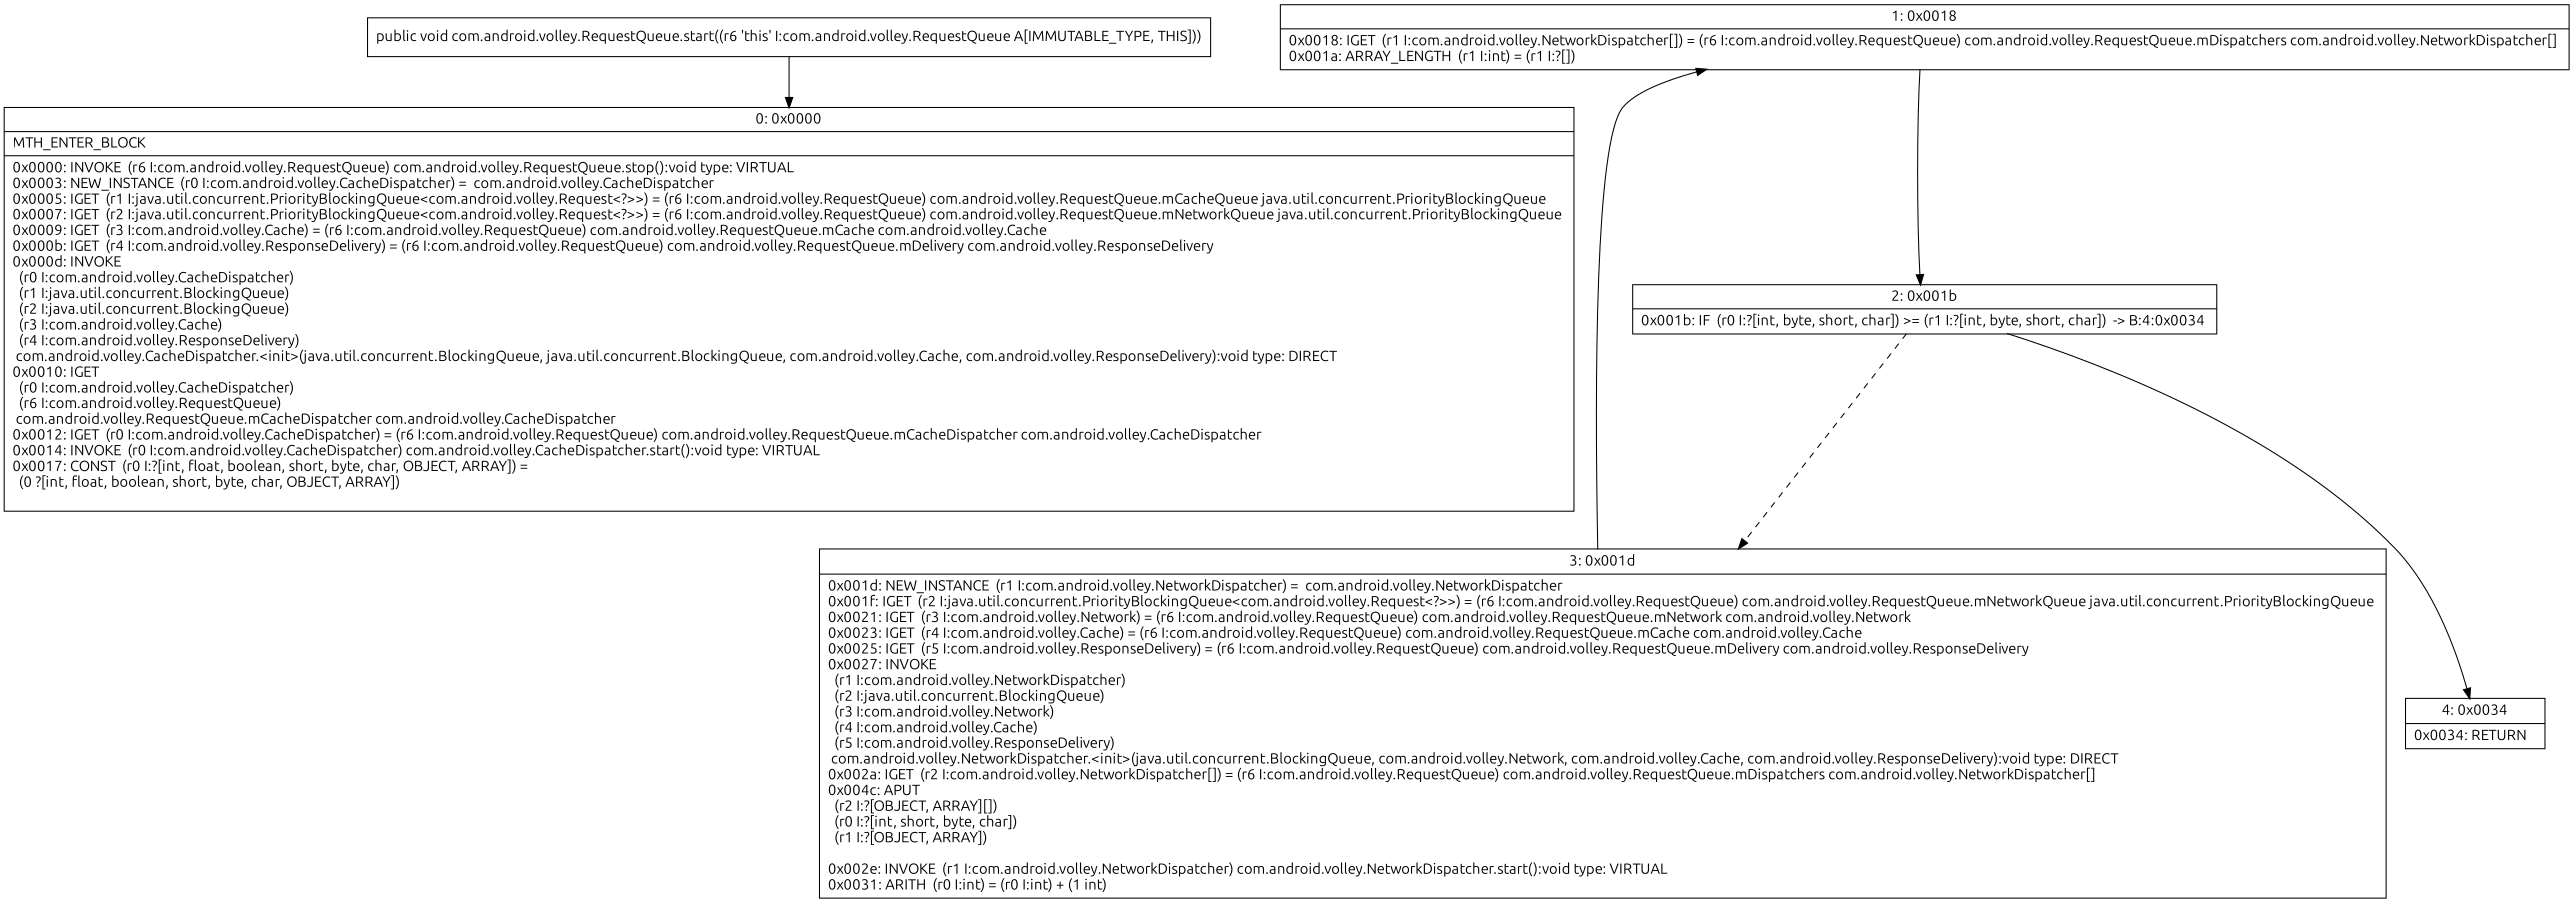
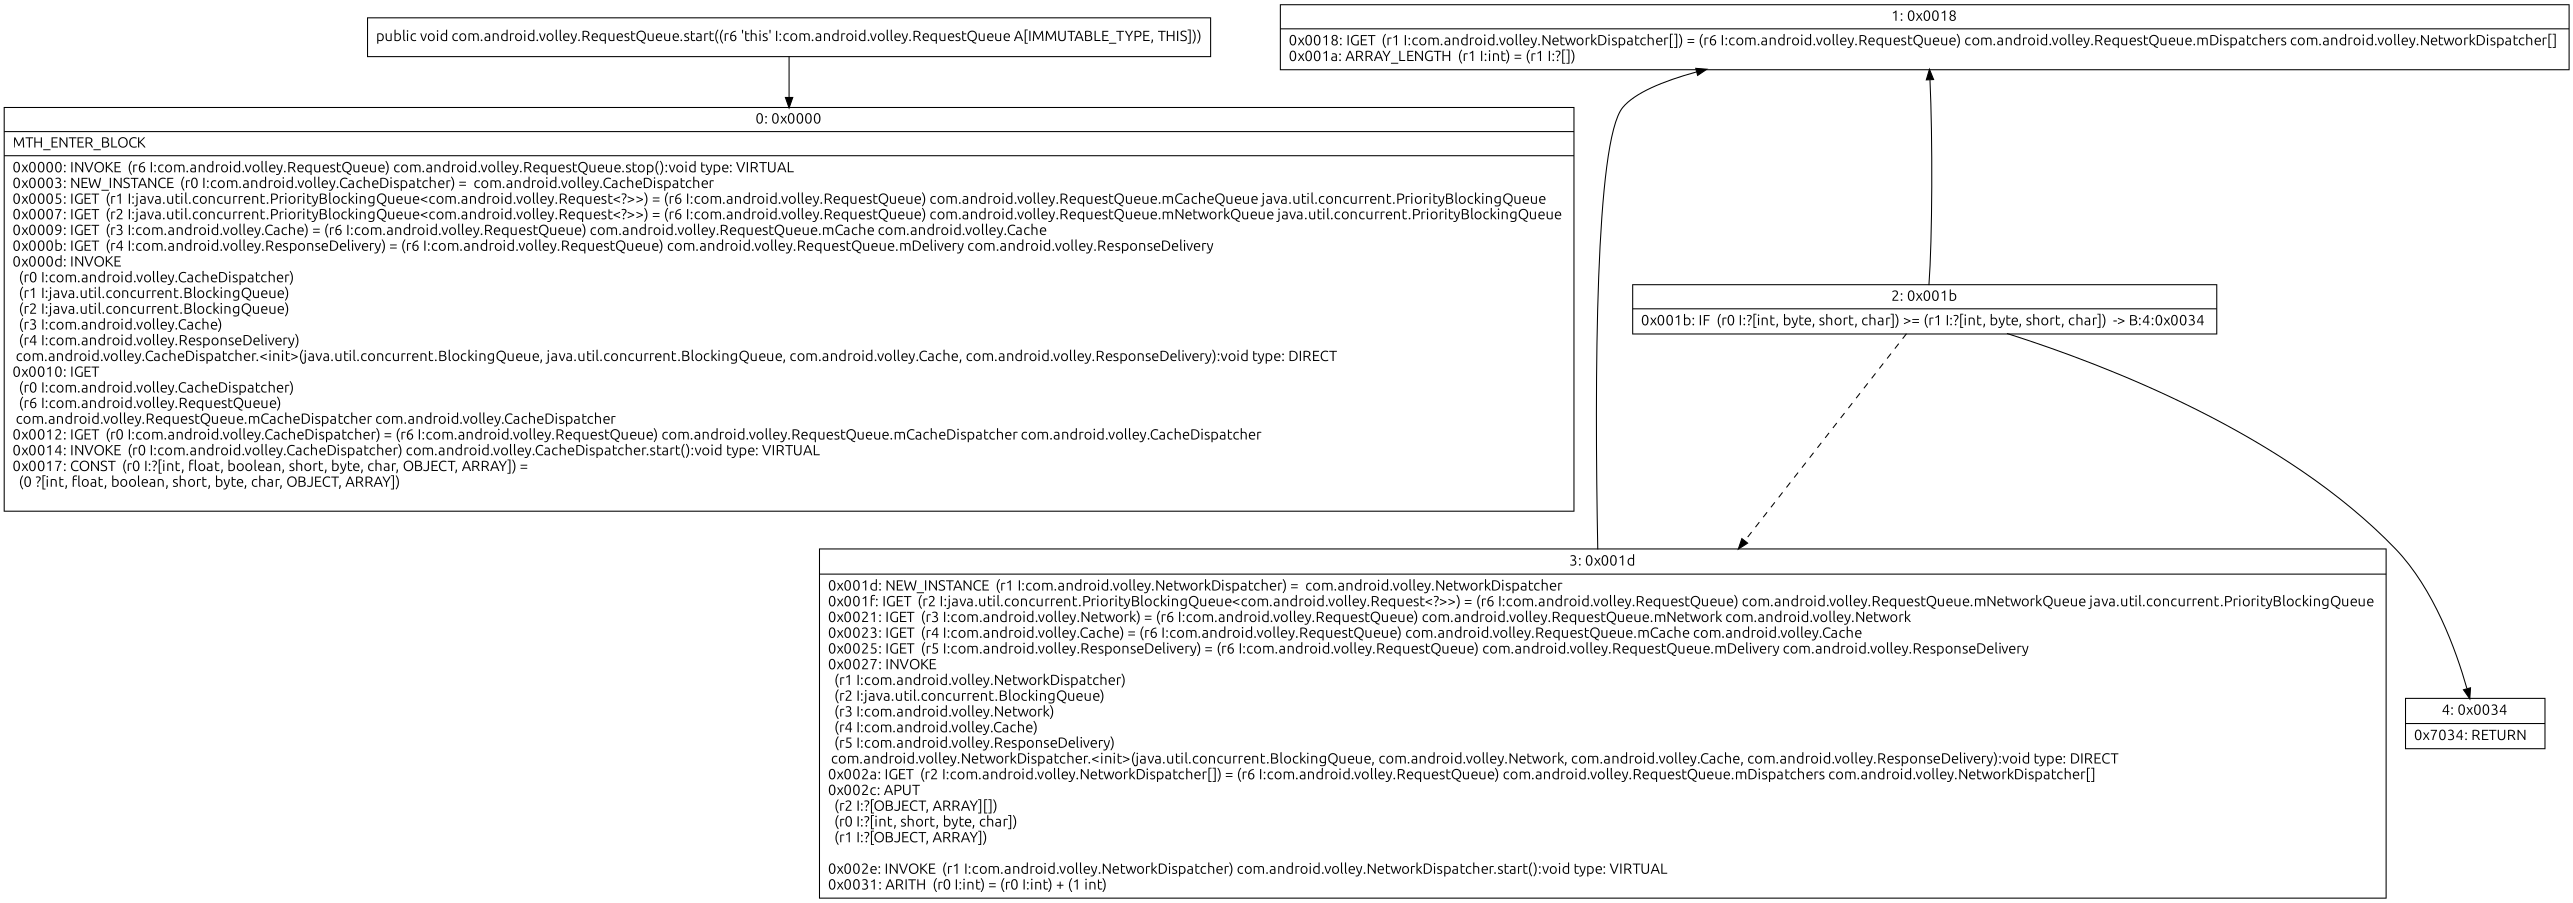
edge "1: 0x0018" -> "2: 0x001b": reversed
node "4: 0x0034": text "0x0034: RETURN" -> "0x7034: RETURN"
node "3: 0x001d": text "0x004c: APUT" -> "0x002c: APUT"
